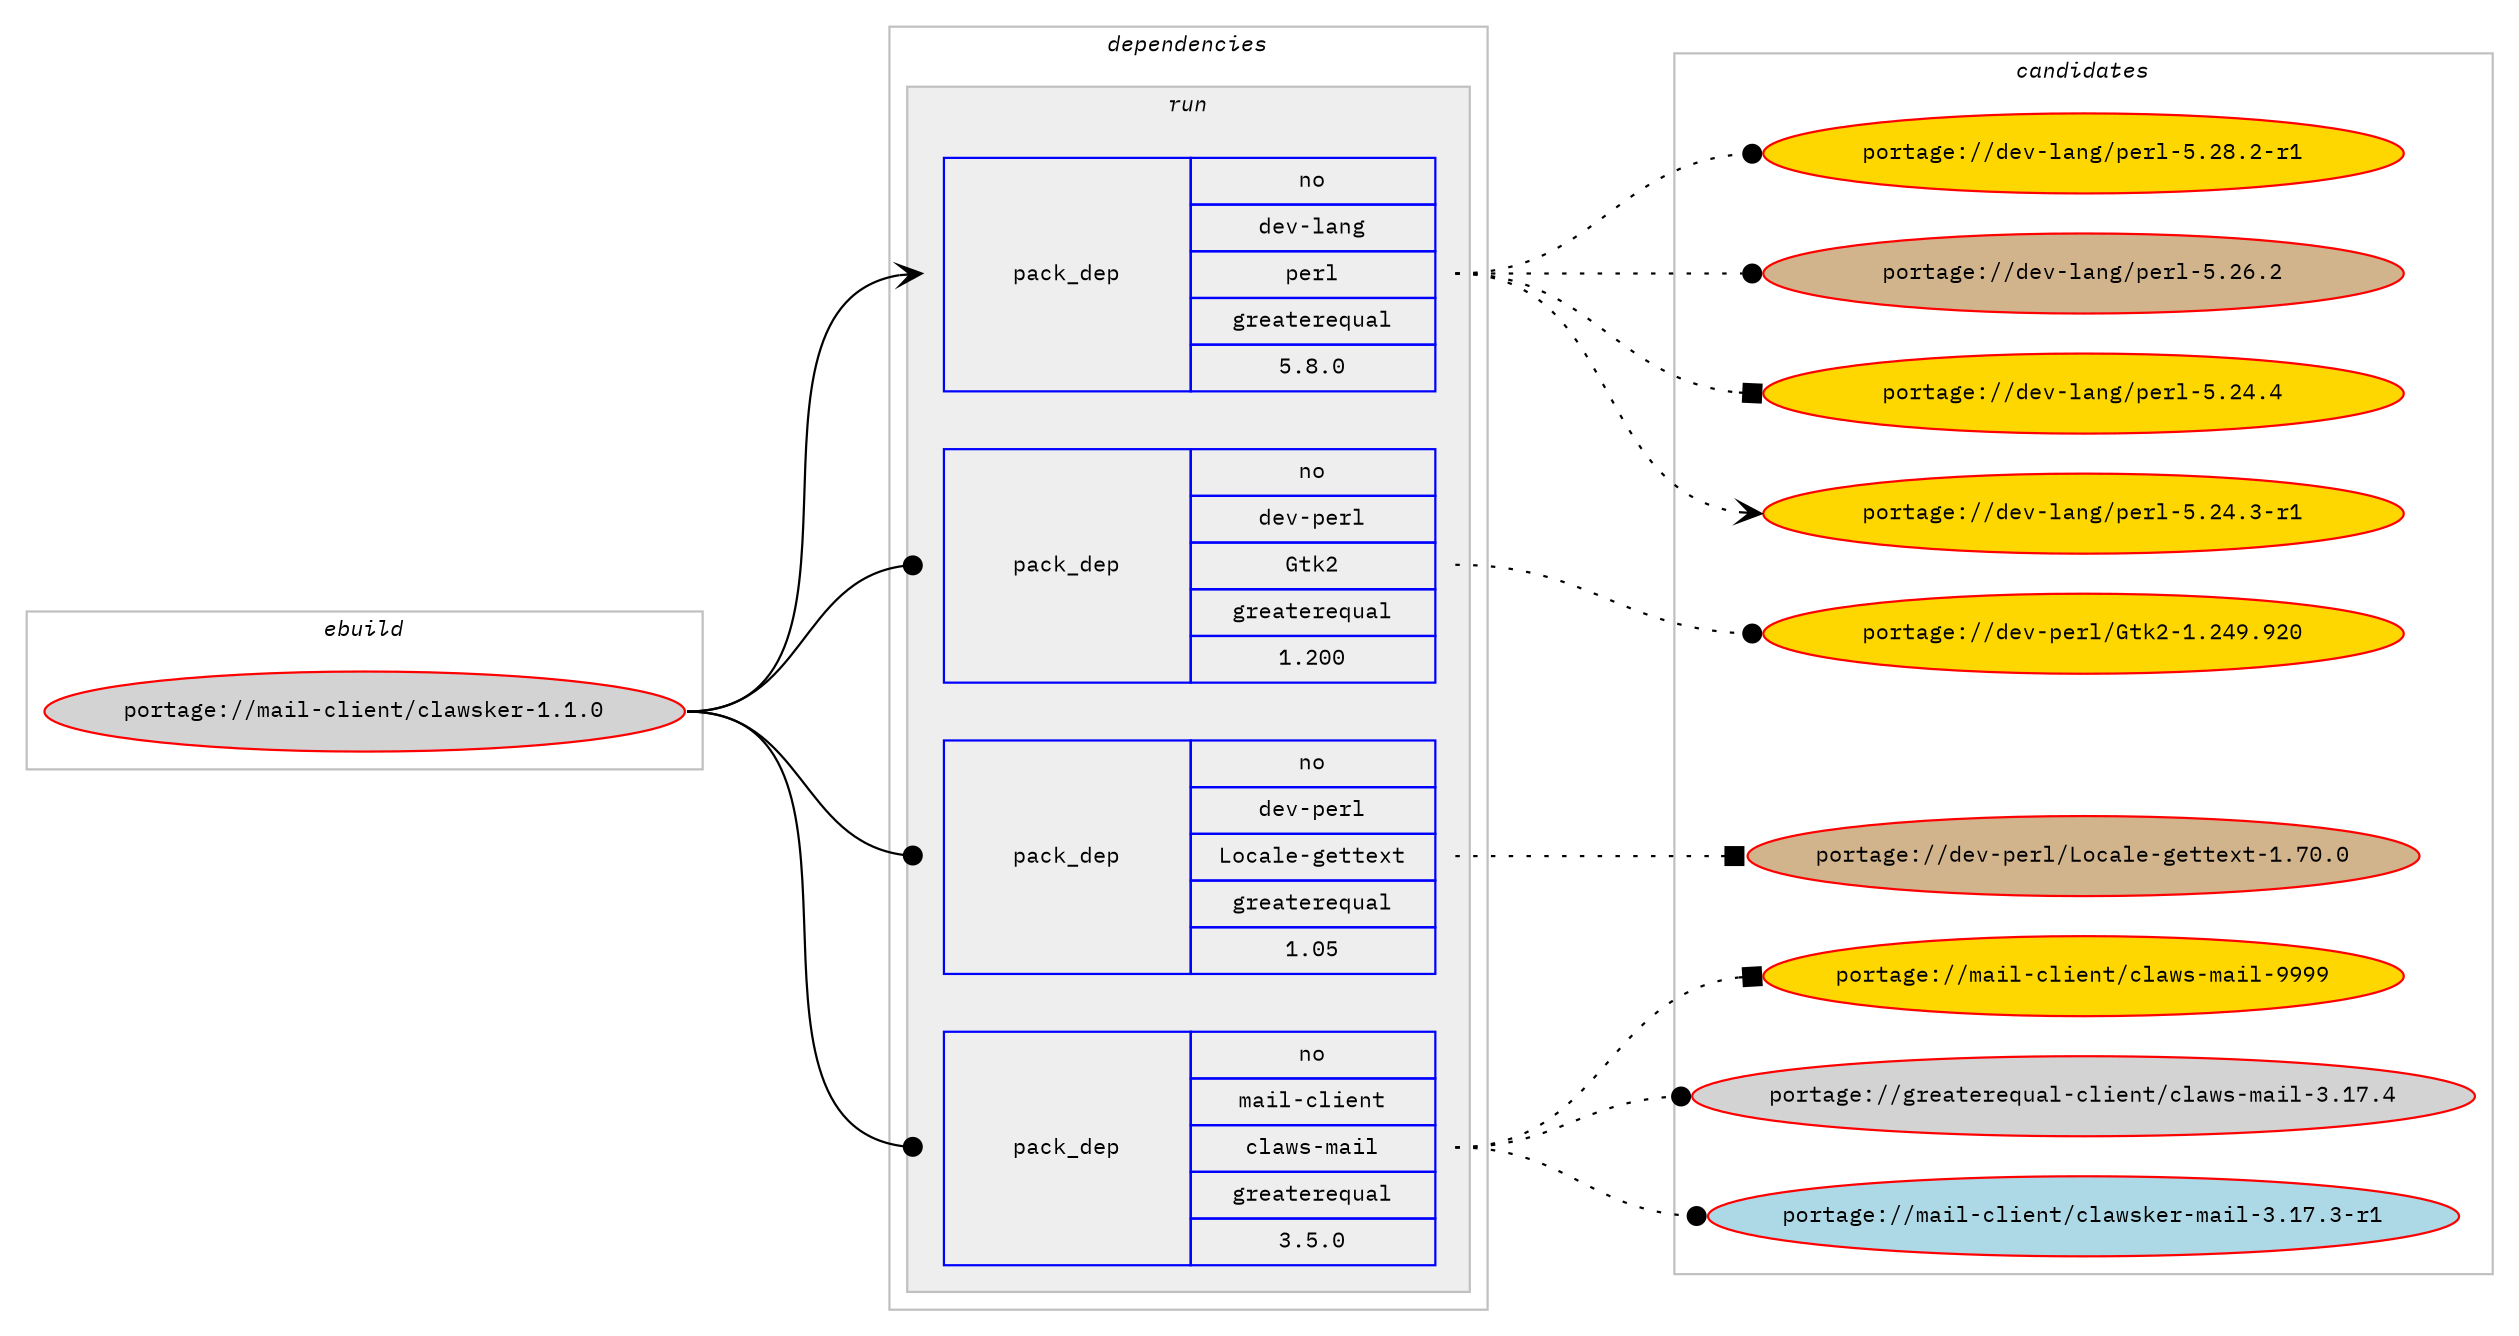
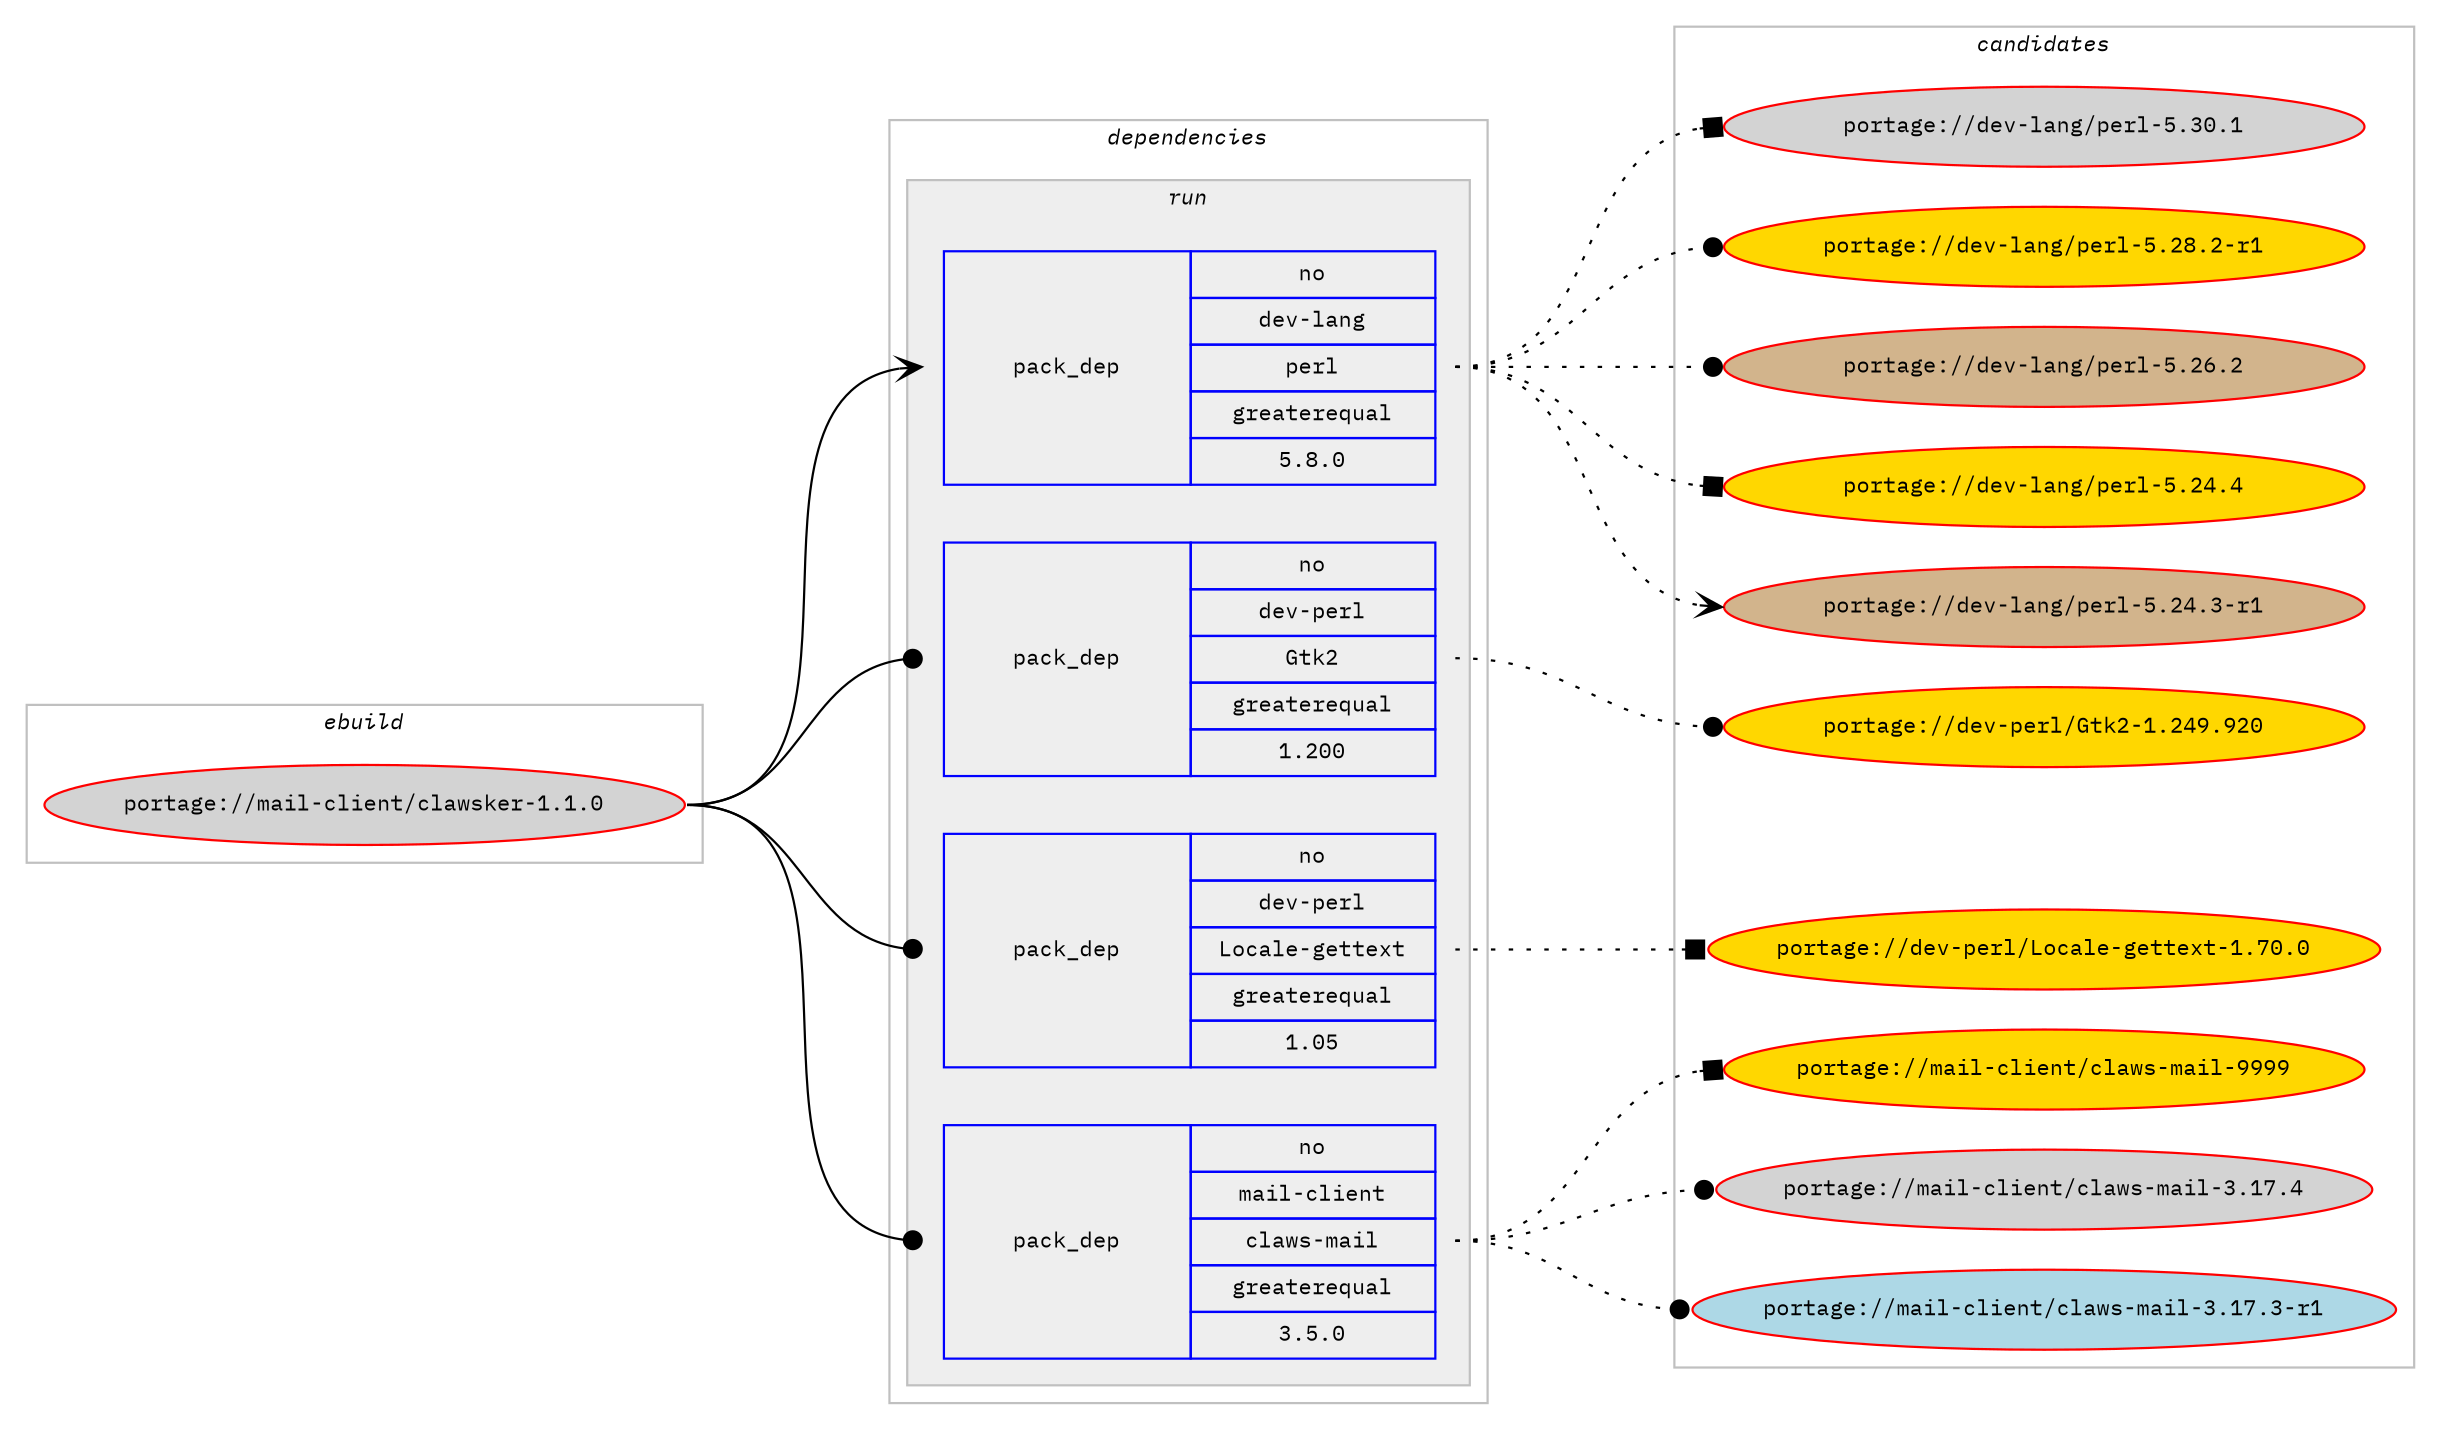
node "portage://dev-lang/perl-5.30.1": added
node "portage://dev-lang/perl-5.24.3-r1": fillcolor gold -> tan
node "portage://dev-perl/Locale-gettext-1.70.0": fillcolor tan -> gold
node "portage://greaterequal-client/claws-mail-3.17.4": label "portage://greaterequal-client/claws-mail-3.17.4" -> "portage://mail-client/claws-mail-3.17.4"
node "portage://mail-client/clawsker-mail-3.17.3-r1": label "portage://mail-client/clawsker-mail-3.17.3-r1" -> "portage://mail-client/claws-mail-3.17.3-r1"
